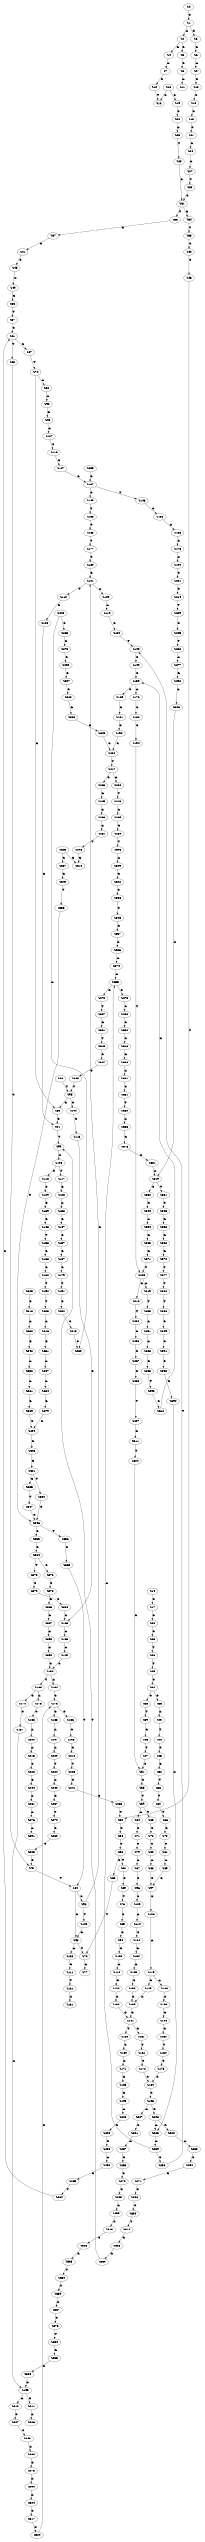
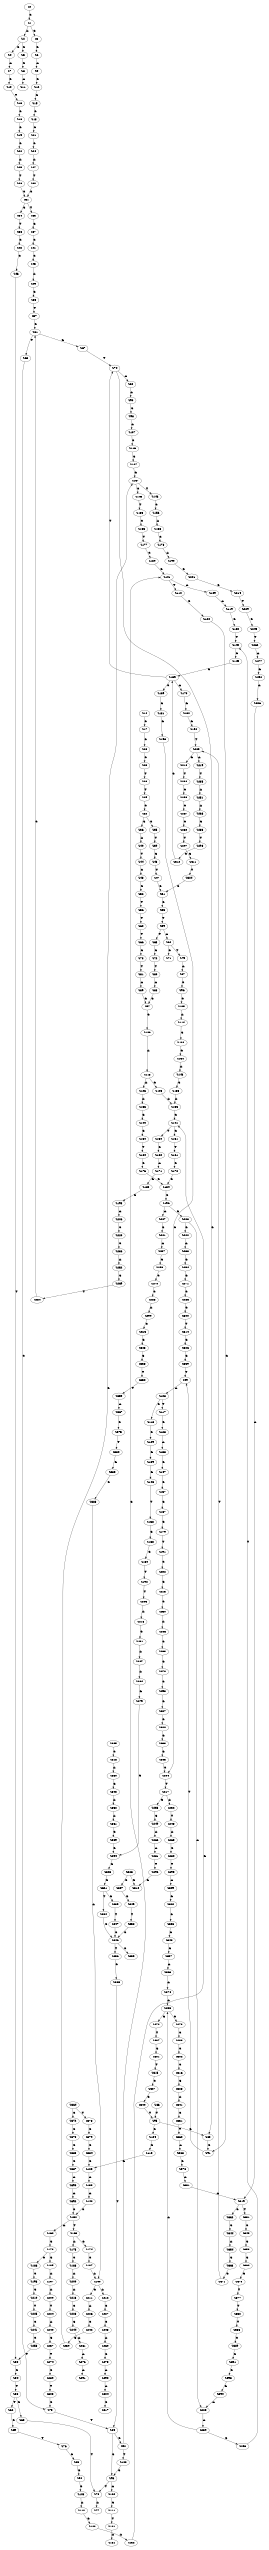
edge "S16" -> "S13": reversed
edge "S159" -> "S74": added, label "T"
edge "S246" -> "S230": reversed
edge "S355" -> "S364": removed, label "G"
edge "S71" -> "S79": now "S64" -> "S79"
node "S242": added
node "S329": removed
